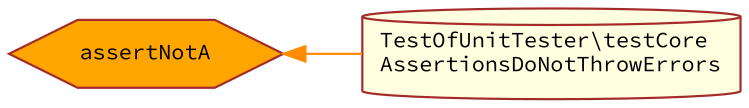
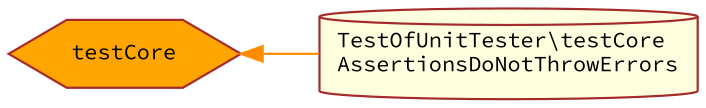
node "assertNotA": label "assertNotA" -> "testCore"
